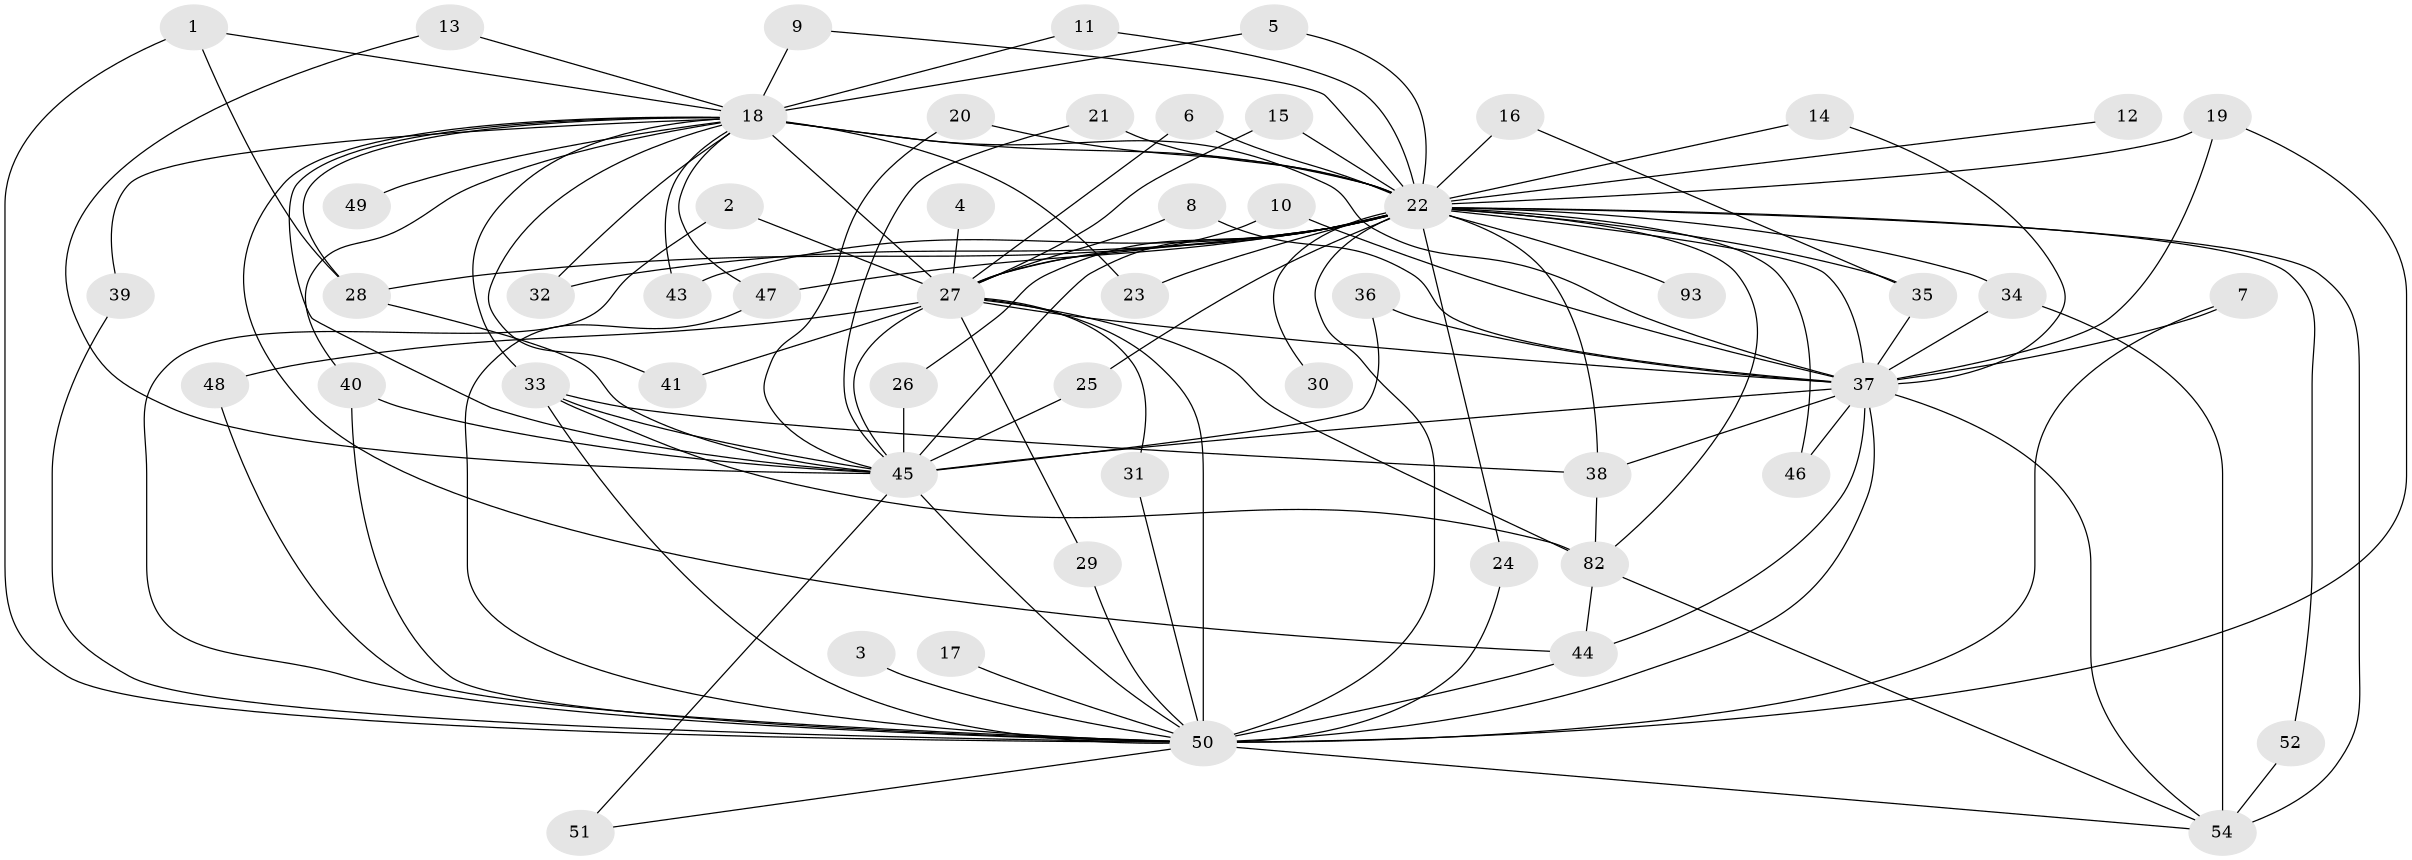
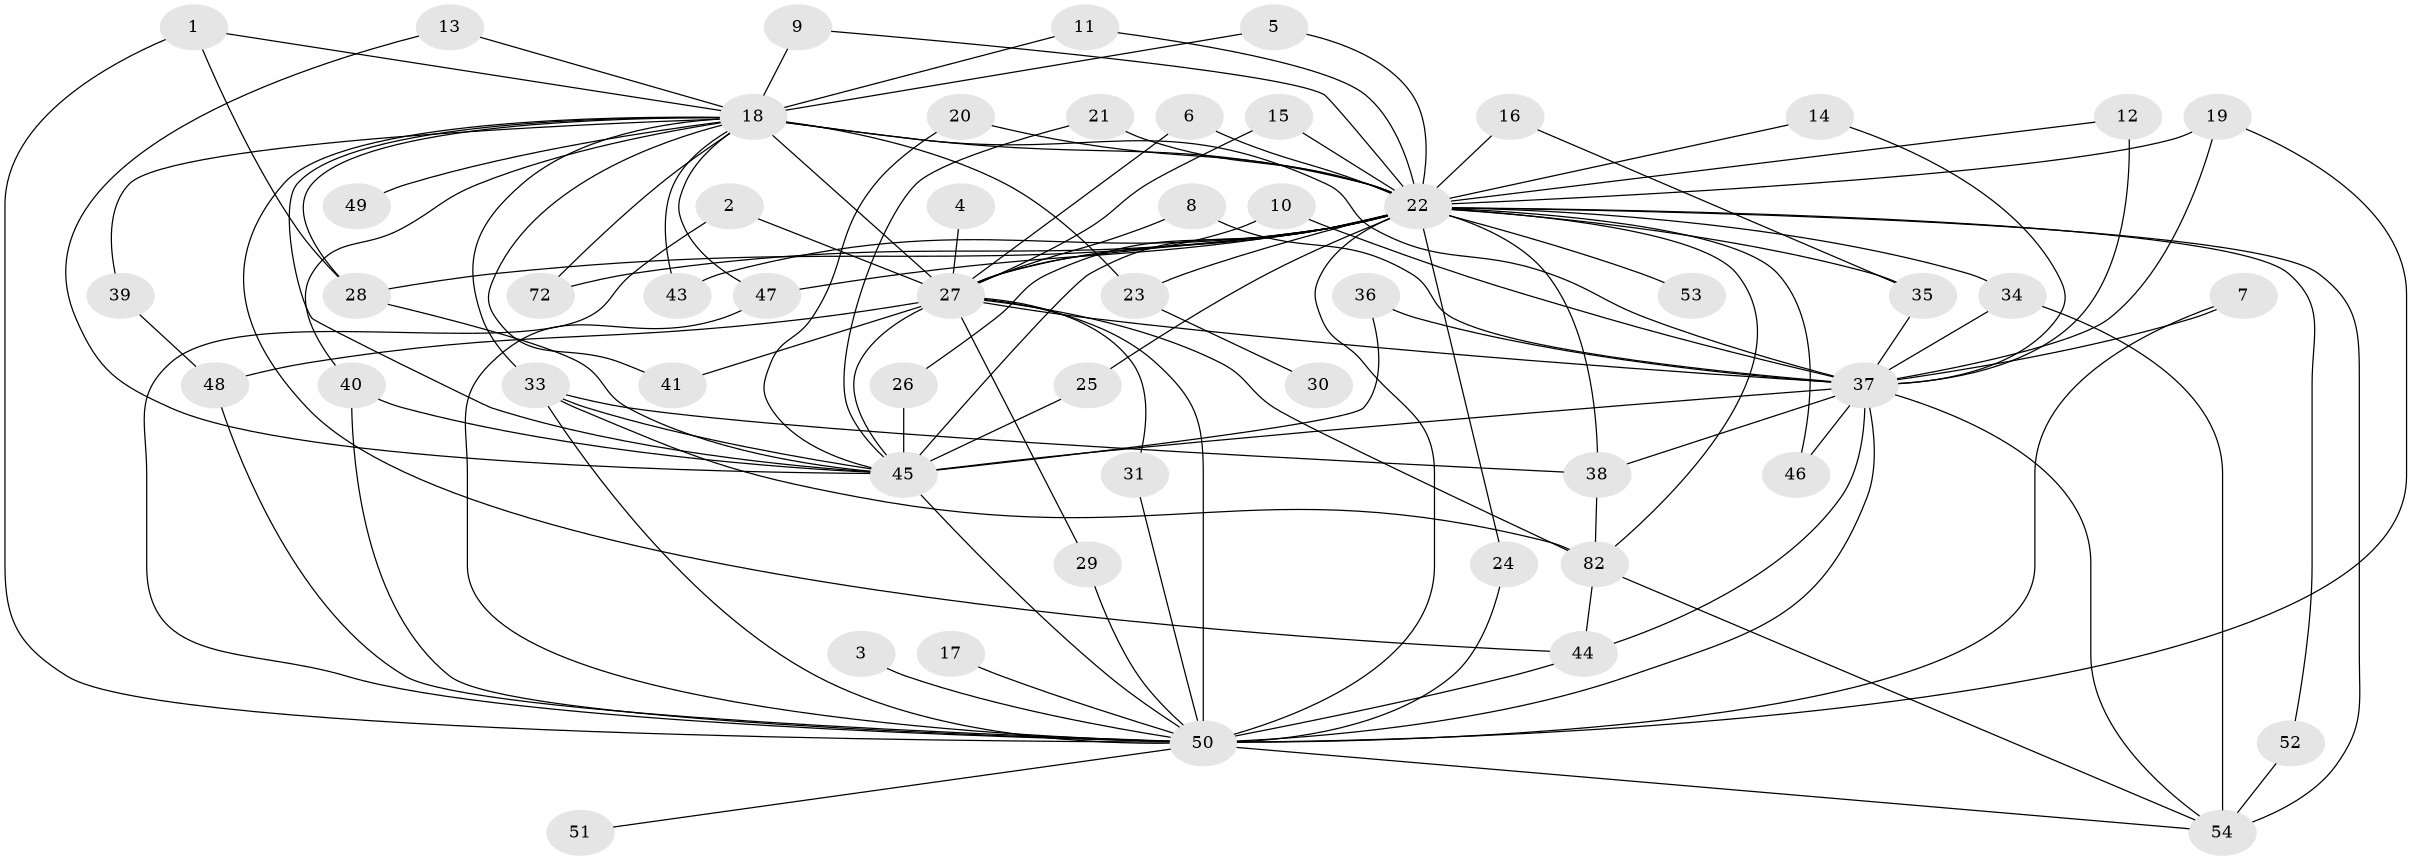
edge "22" -- "37": now "12" -- "37"
edge "22" -- "30": now "23" -- "30"
node "32": label "32" -> "72"
node "93": label "93" -> "53"
edge "45" -- "51": removed
edge "39" -- "50": now "39" -- "48"
